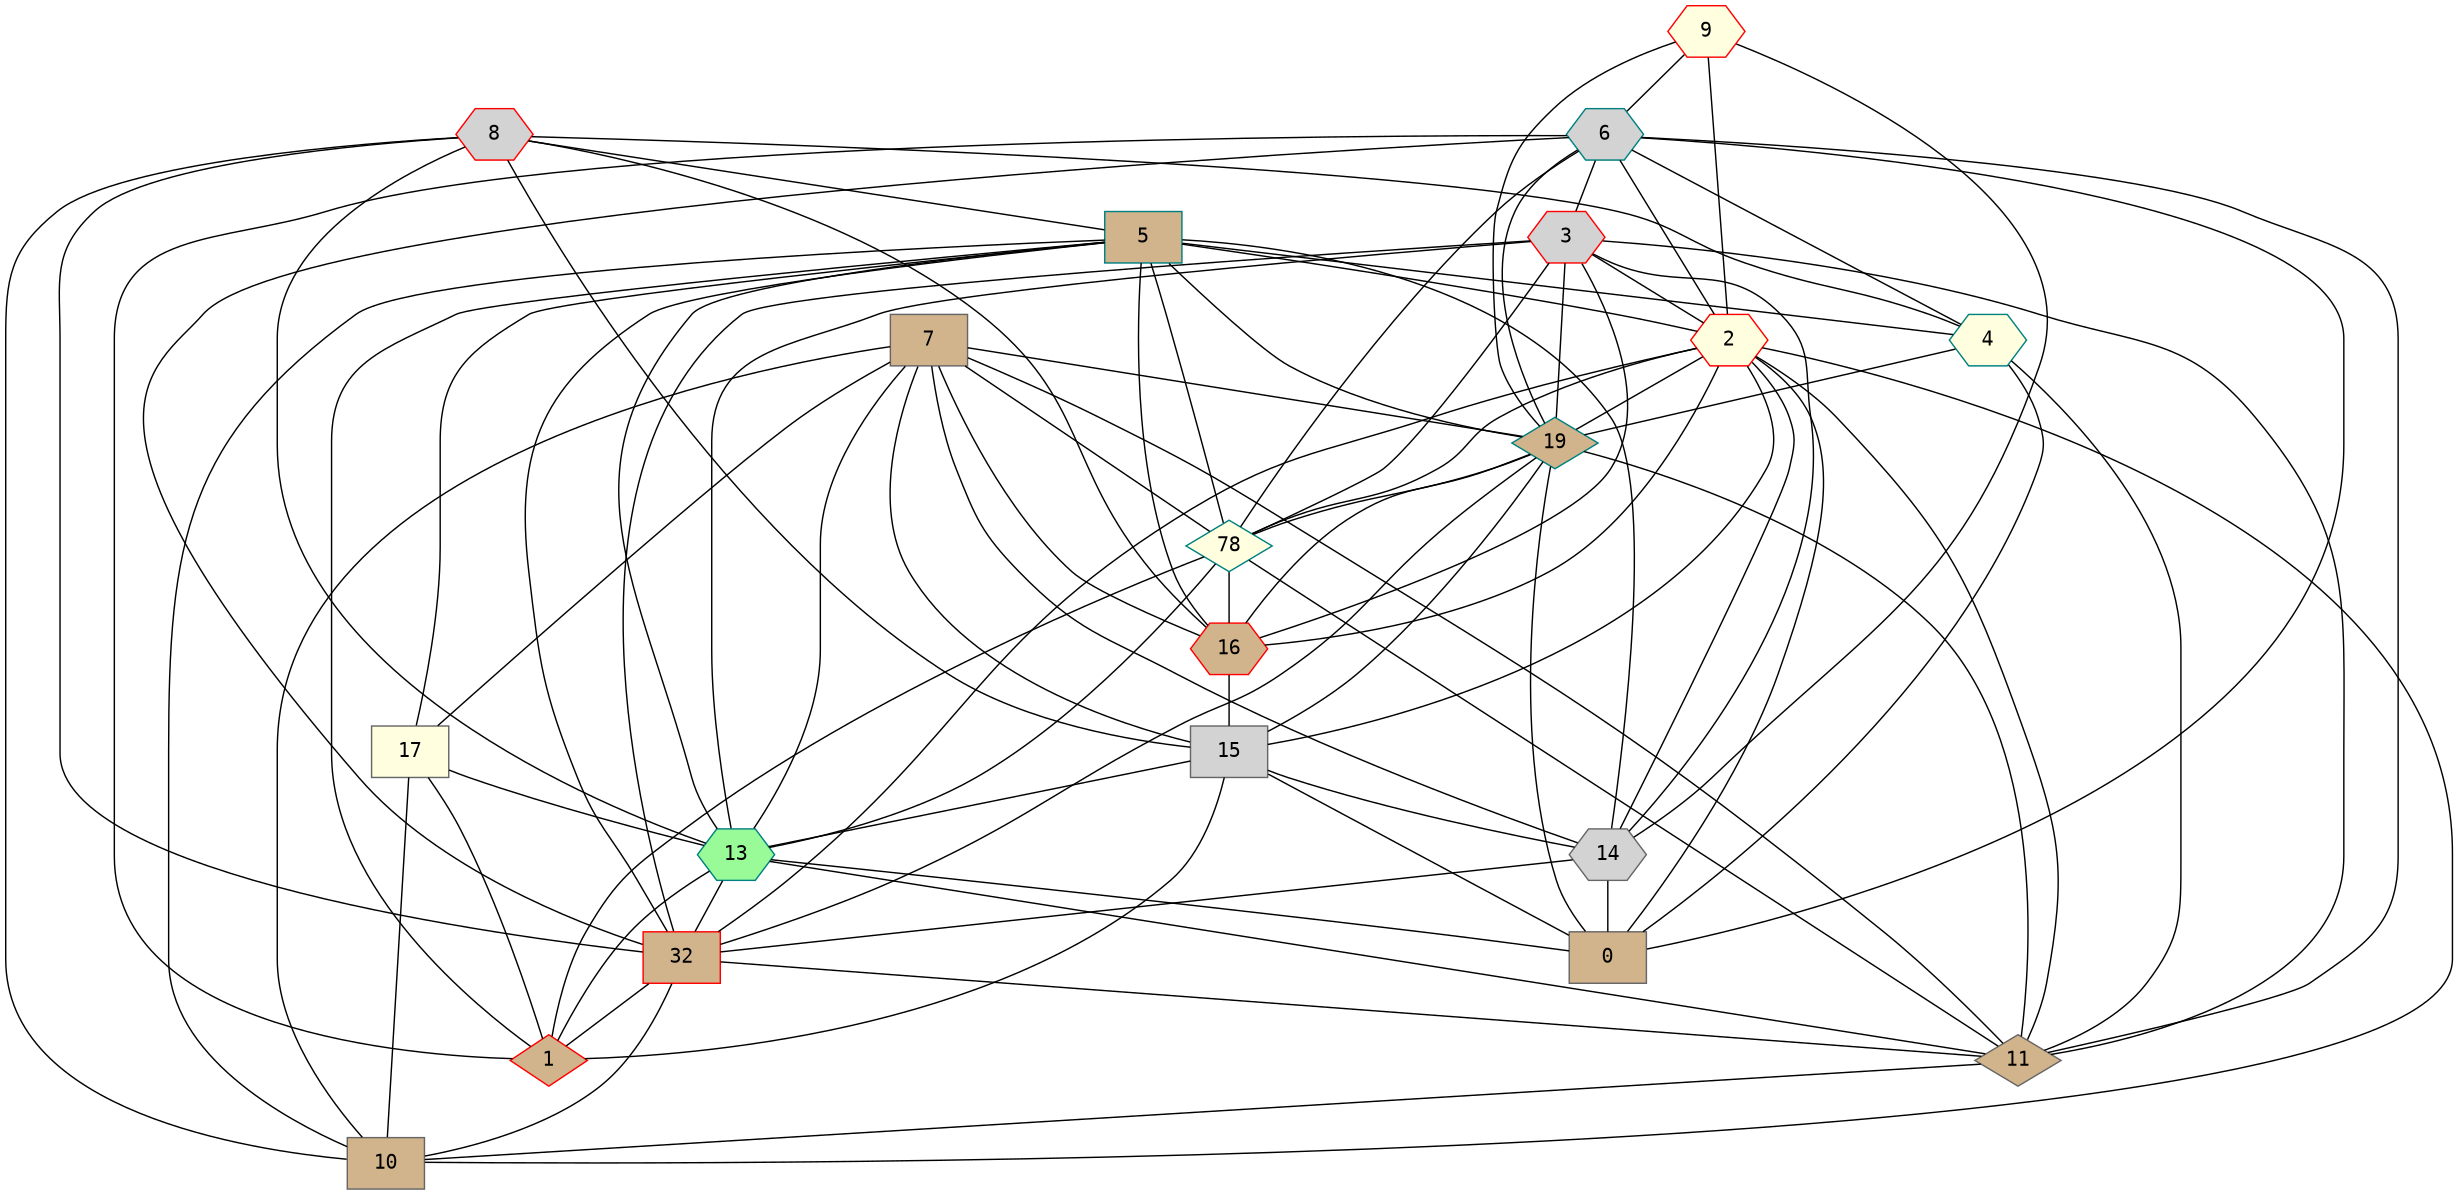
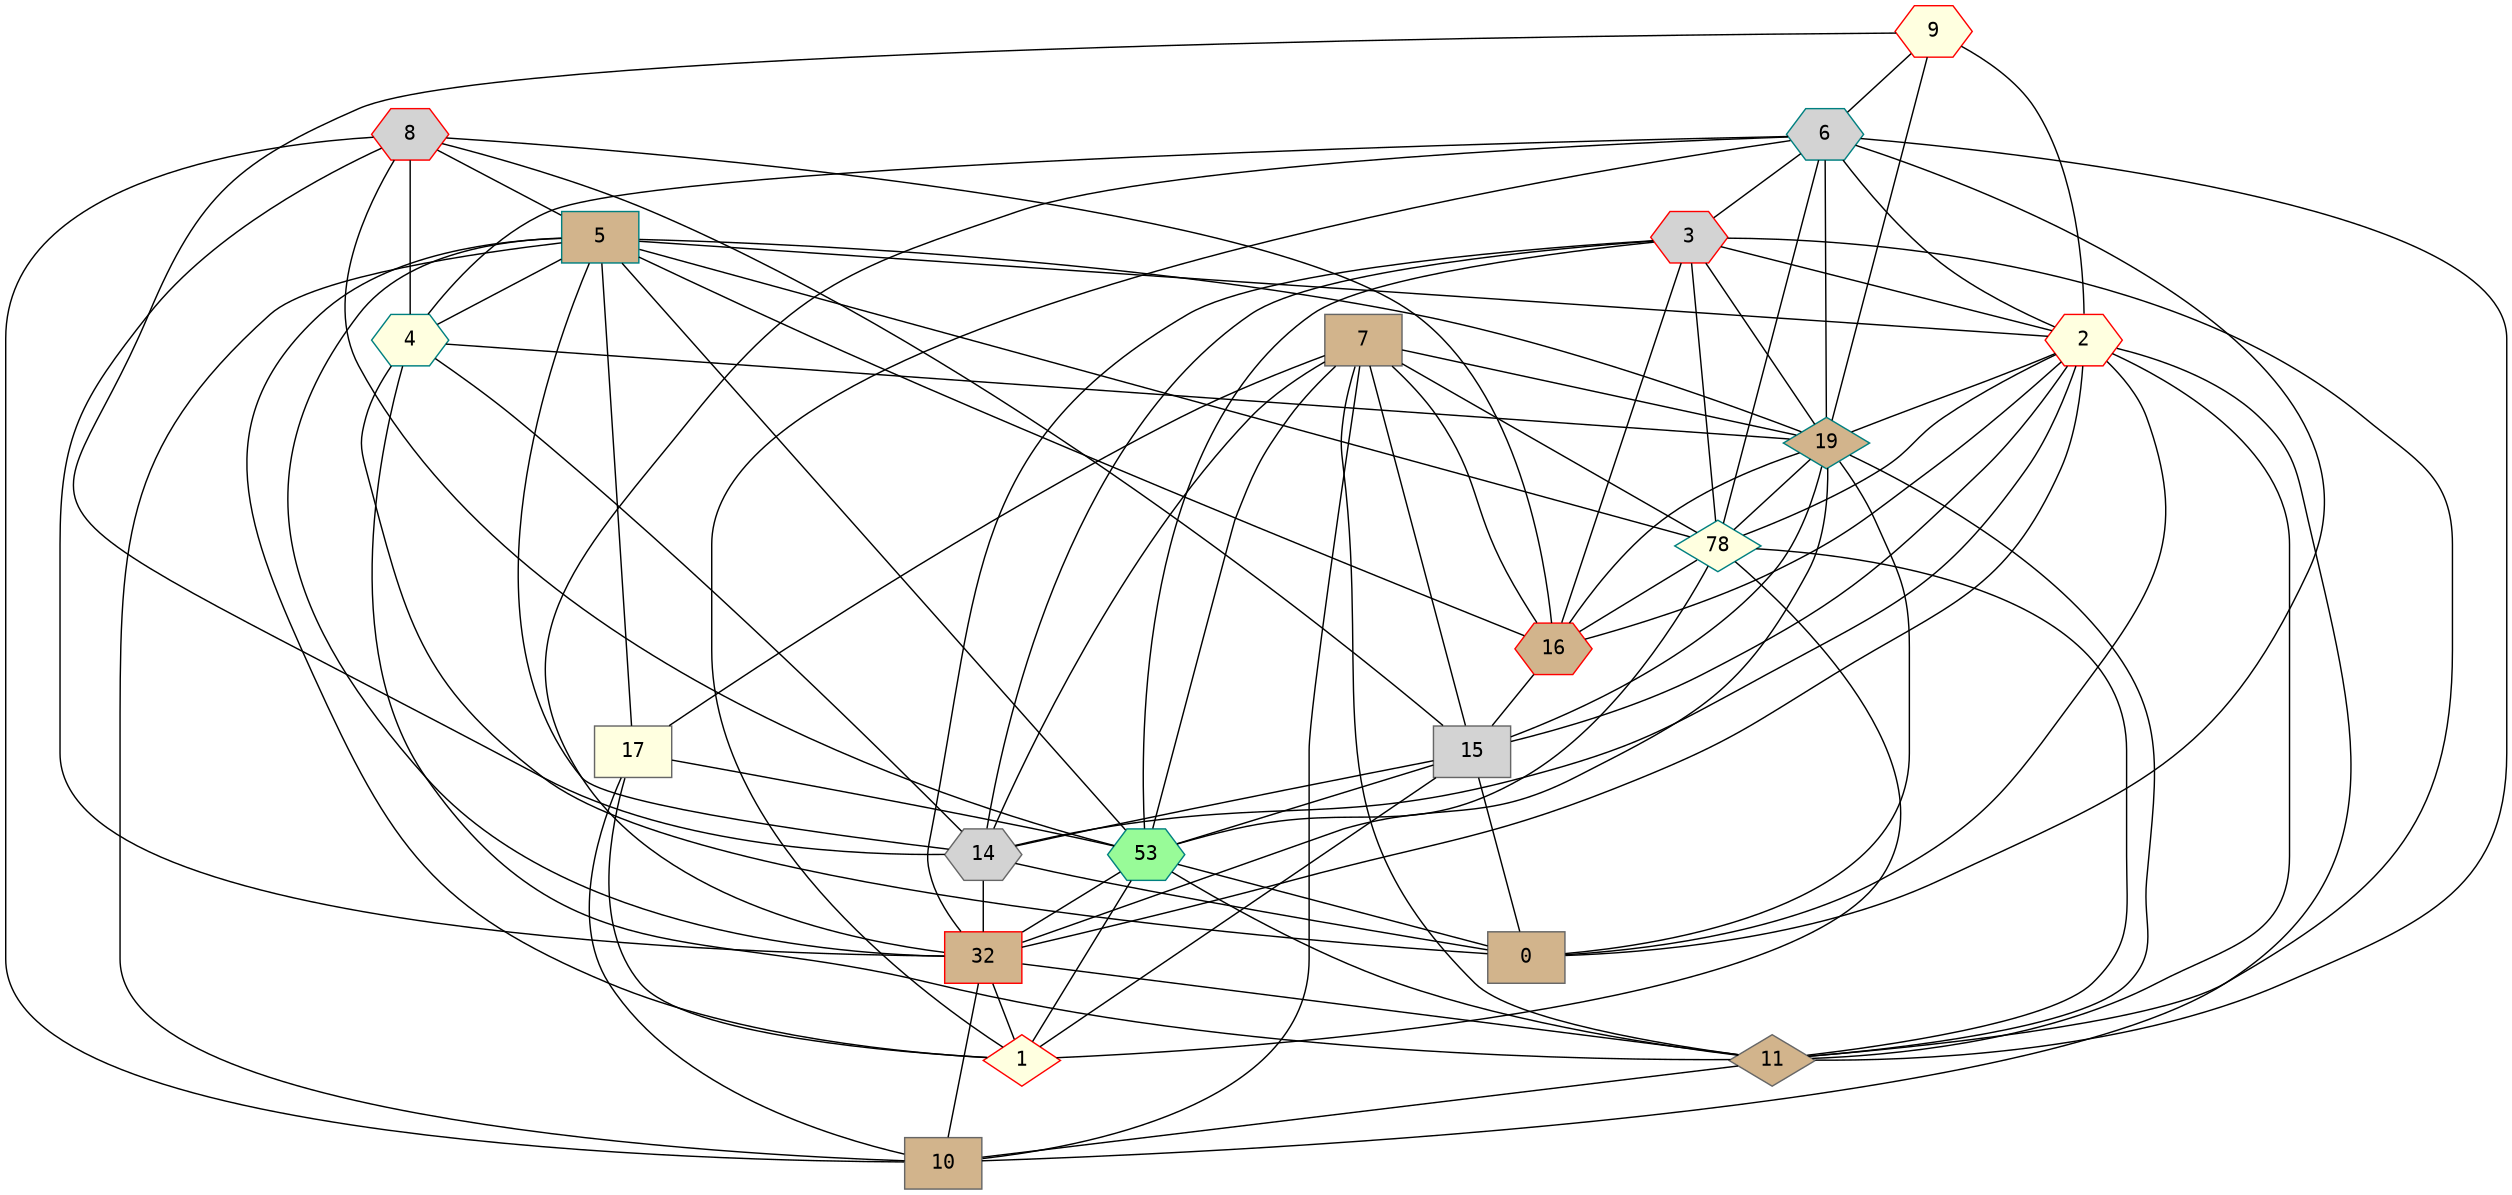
edge "4" -- "14": added
node "13": label "13" -> "53"
node "1": fillcolor tan -> lightyellow
